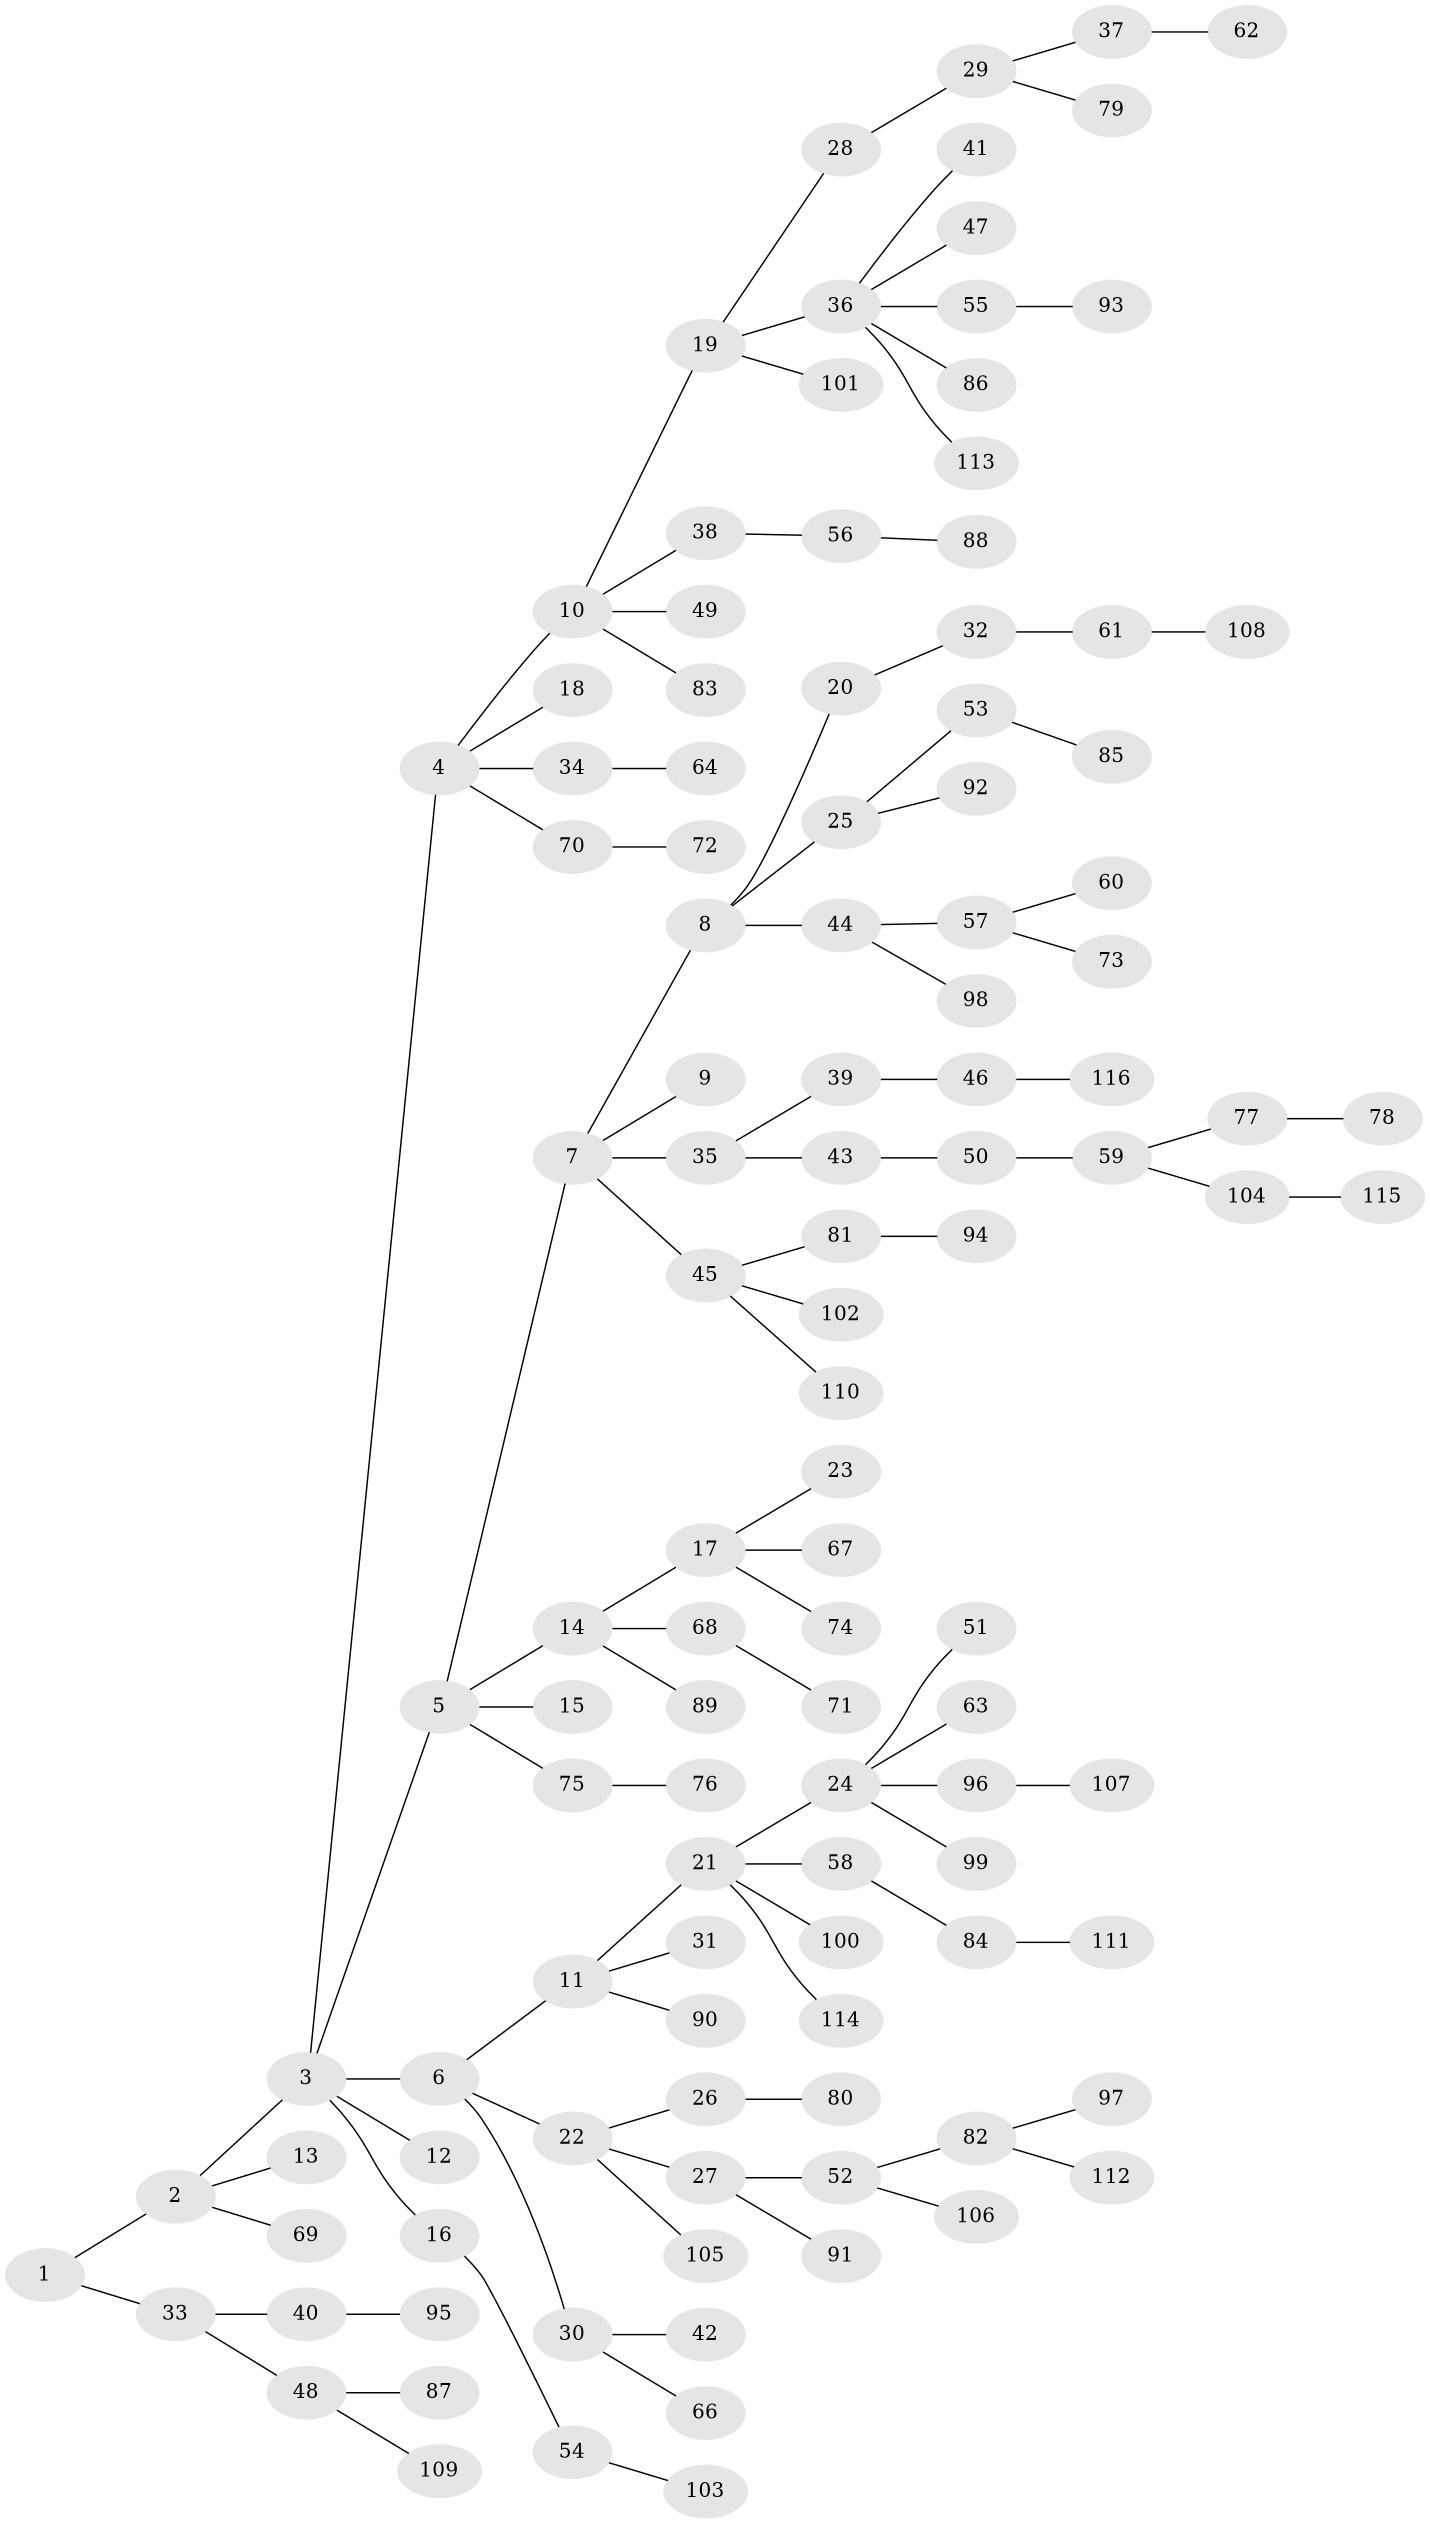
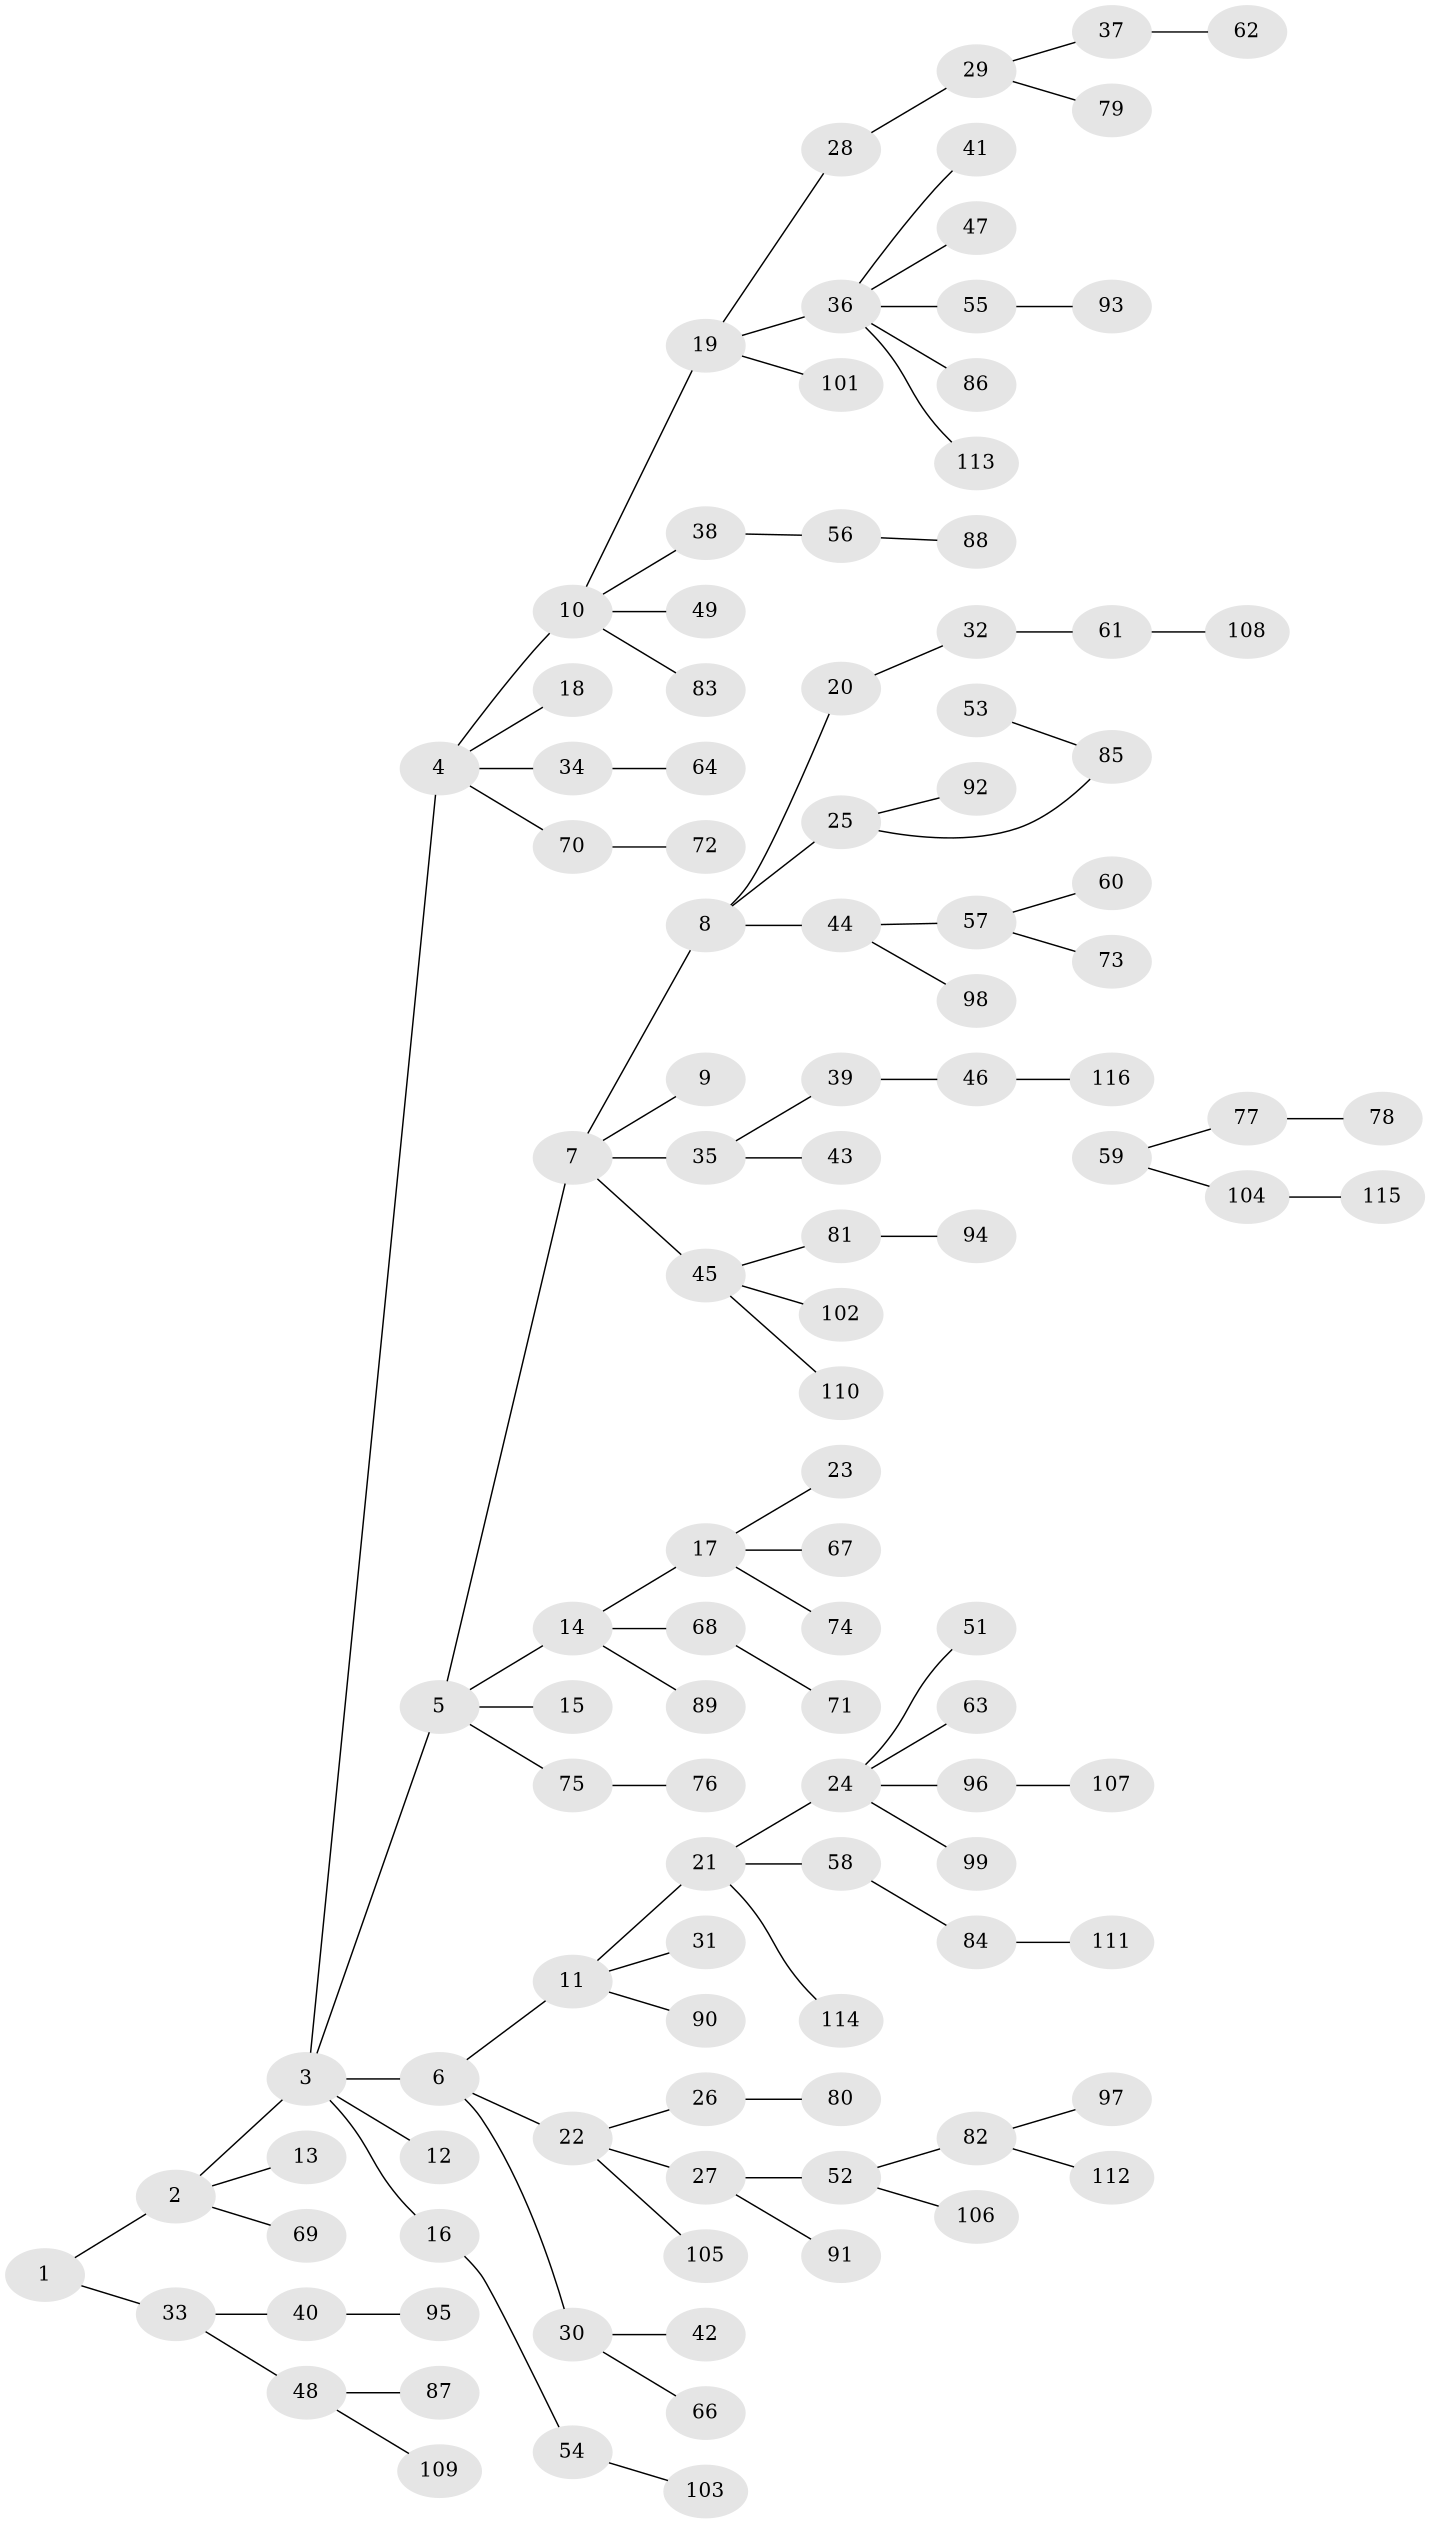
edge "53" -- "25": now "85" -- "25"
node "50": removed
node "100": removed
